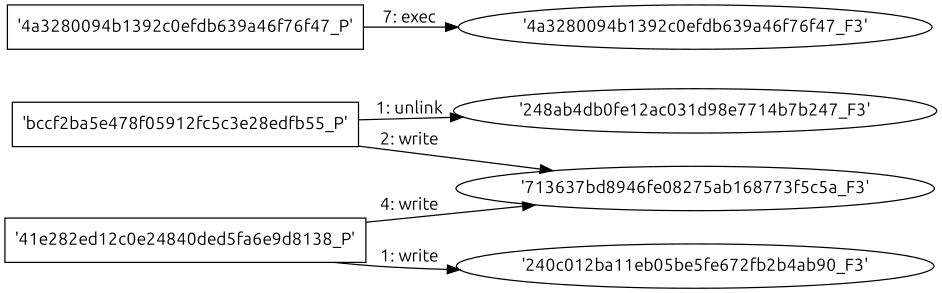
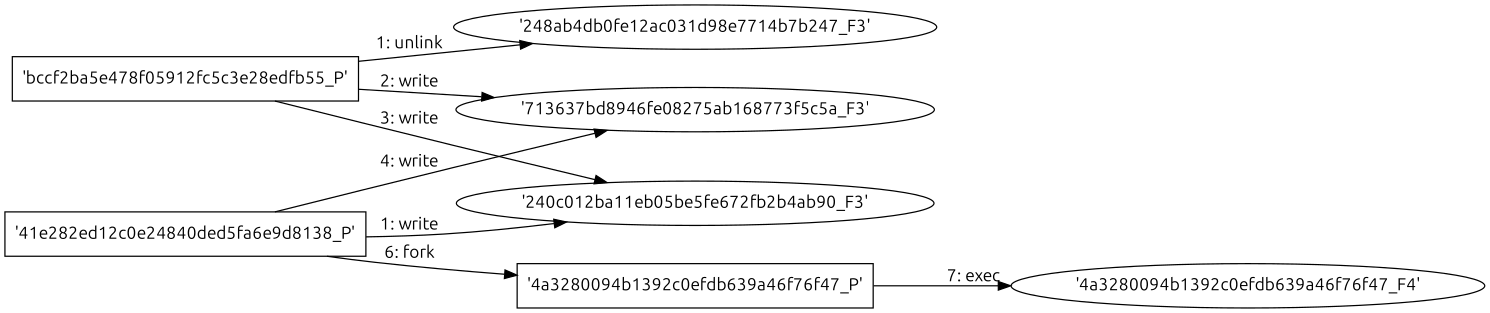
node "'4a3280094b1392c0efdb639a46f76f47_F3'": label "'4a3280094b1392c0efdb639a46f76f47_F3'" -> "'4a3280094b1392c0efdb639a46f76f47_F4'"
edge "'bccf2ba5e478f05912fc5c3e28edfb55_P'" -> "'240c012ba11eb05be5fe672fb2b4ab90_F3'": added, label "3: write"
edge "'41e282ed12c0e24840ded5fa6e9d8138_P'" -> "'4a3280094b1392c0efdb639a46f76f47_P'": added, label "6: fork"
